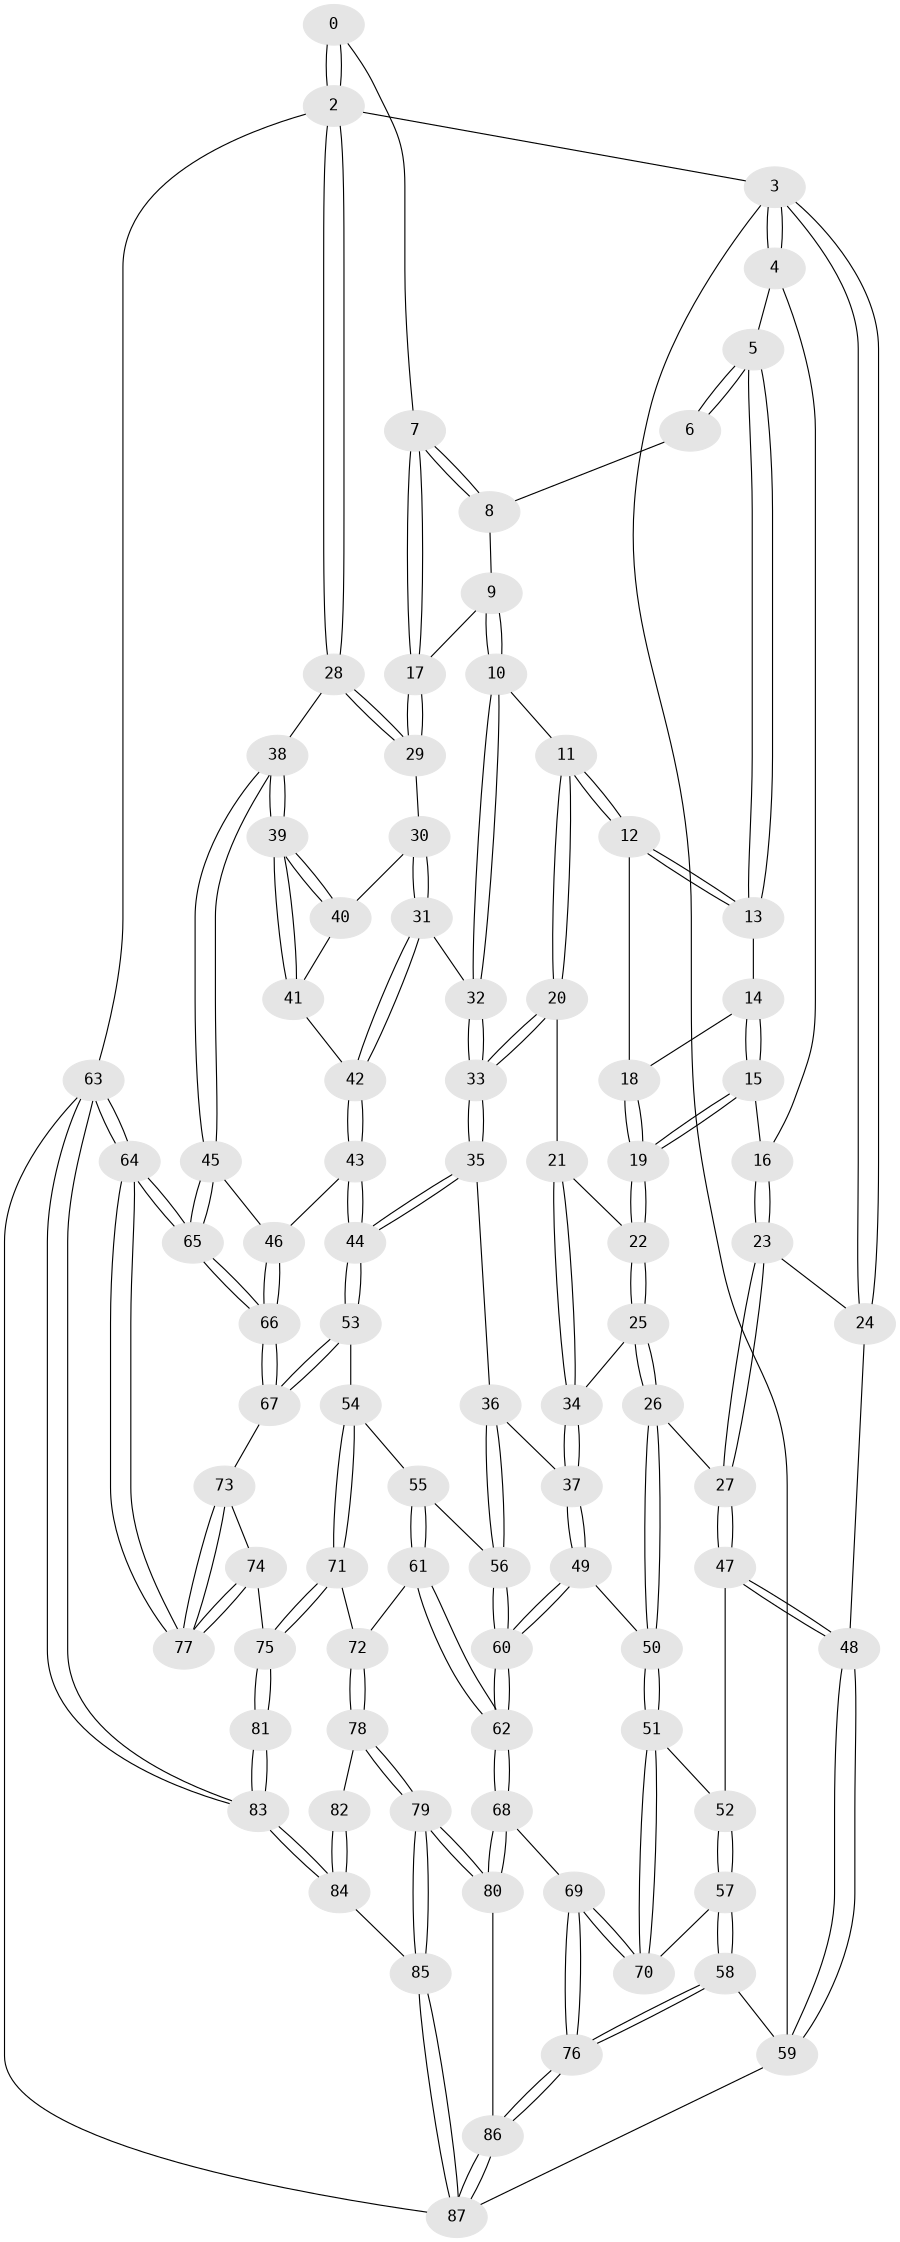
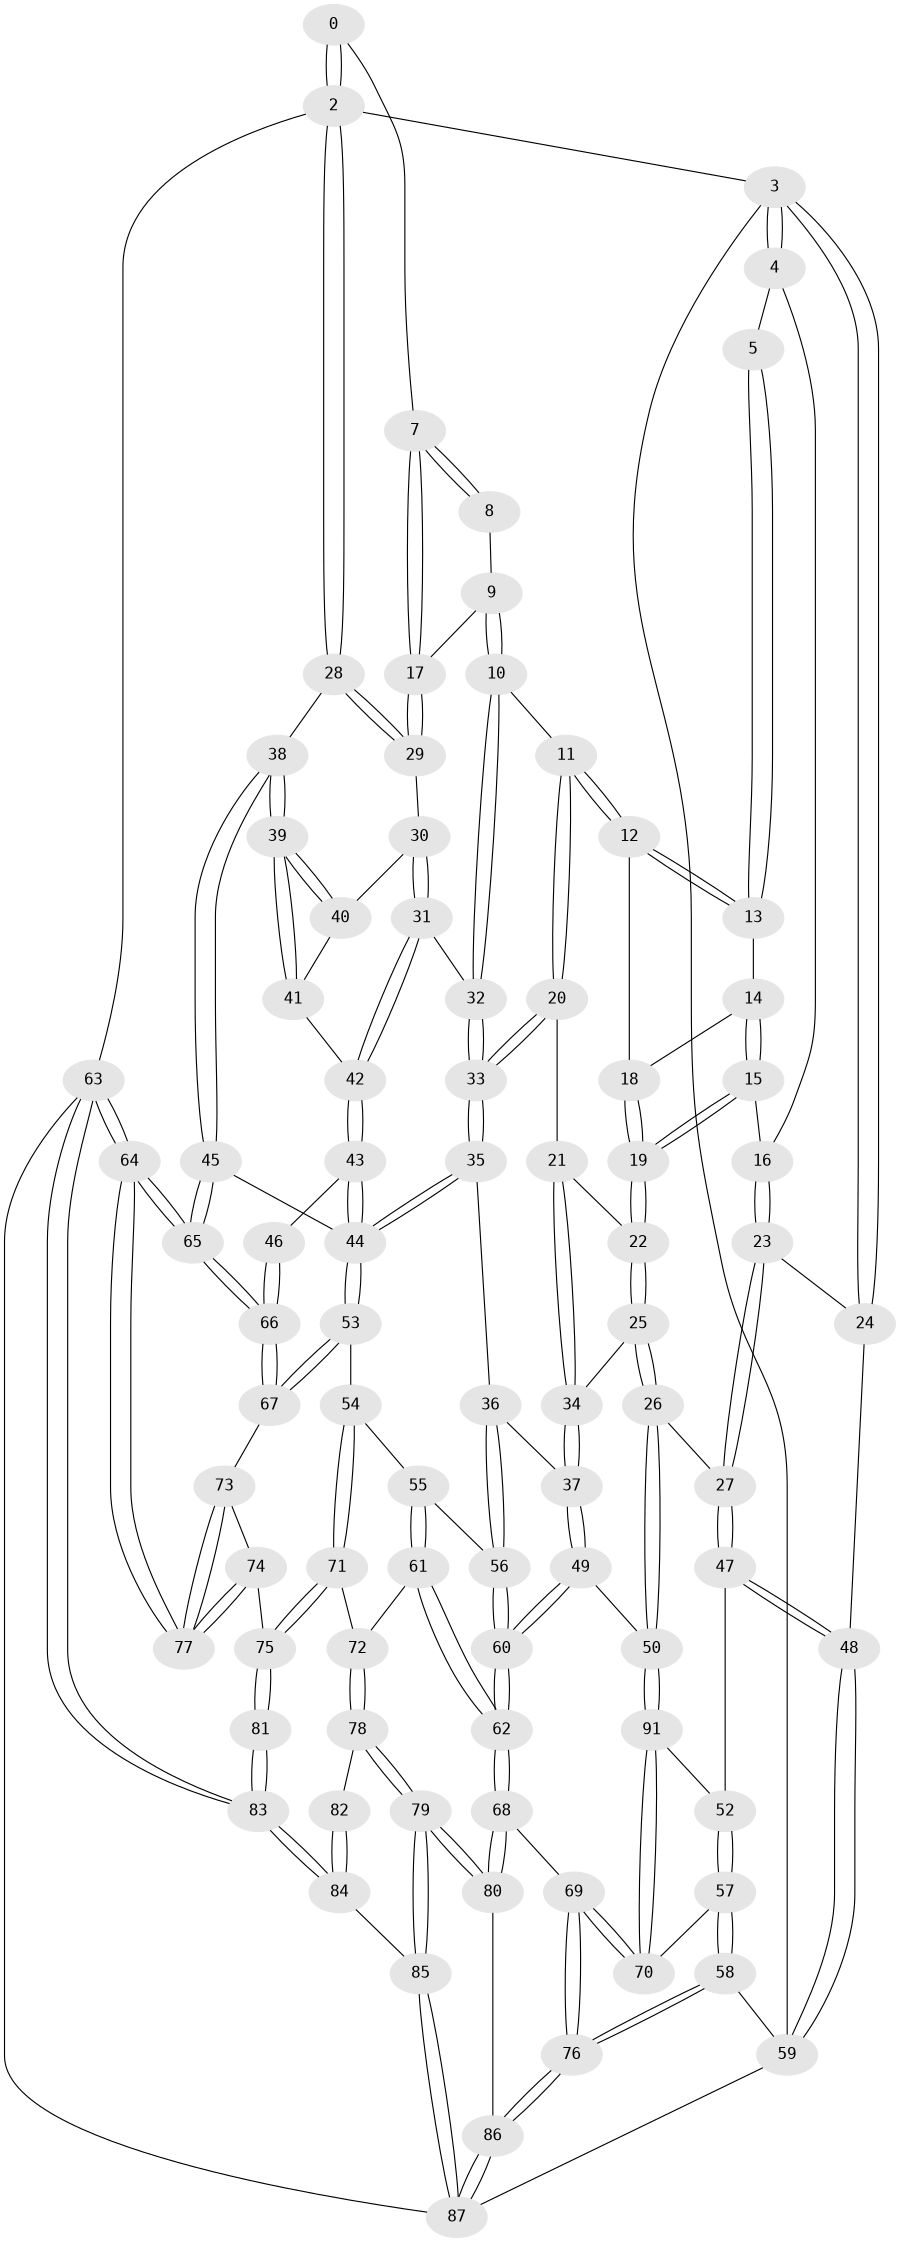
node "6": removed
edge "45" -- "46": now "45" -- "44"
node "51": label "51" -> "91"
